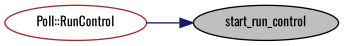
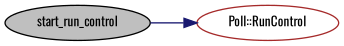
edge "Poll::RunControl" -> "start_run_control": reversed
